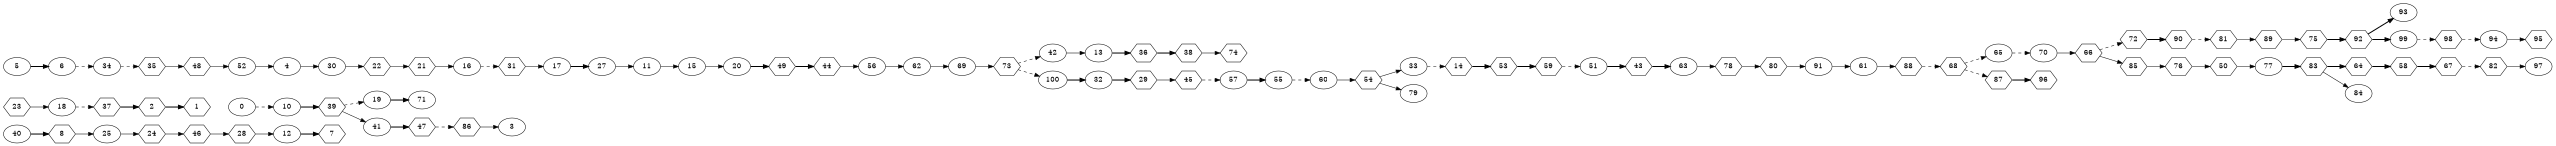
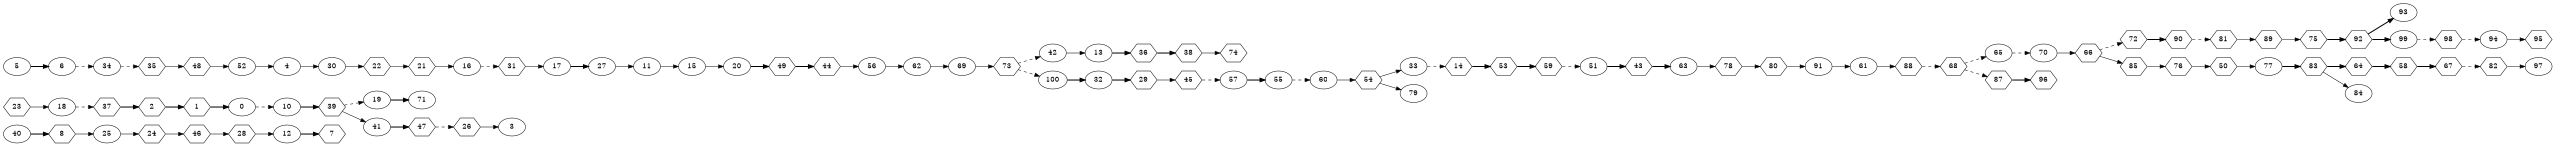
edge "1" -> "0": added
node "86": label "86" -> "26"
